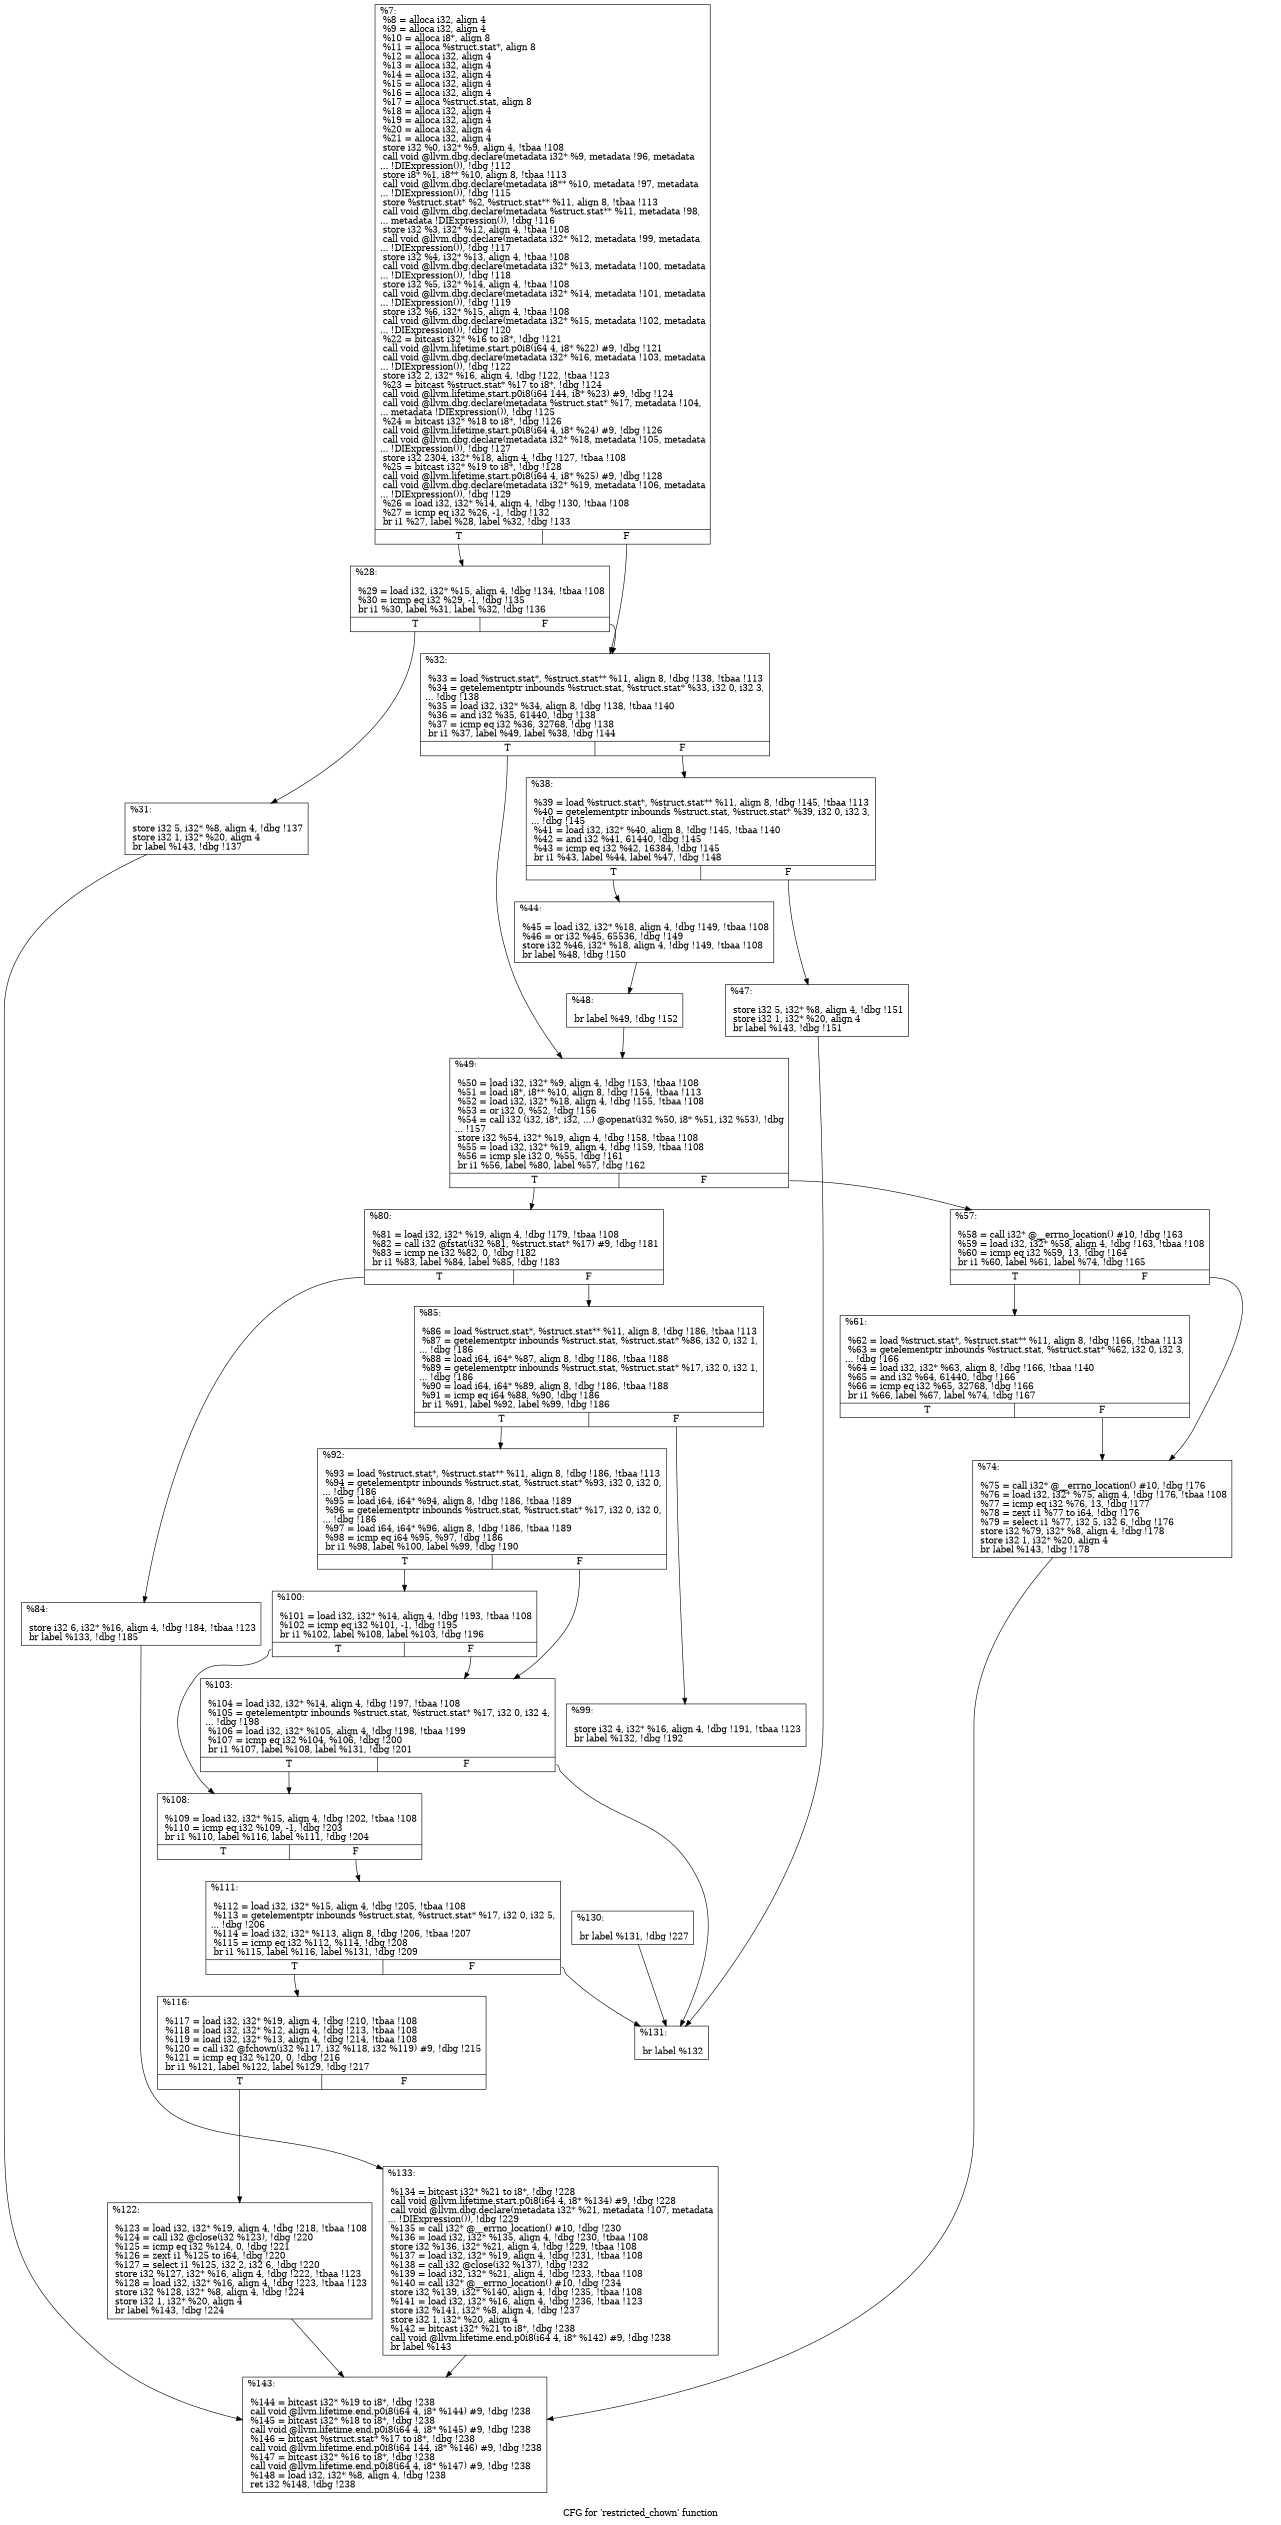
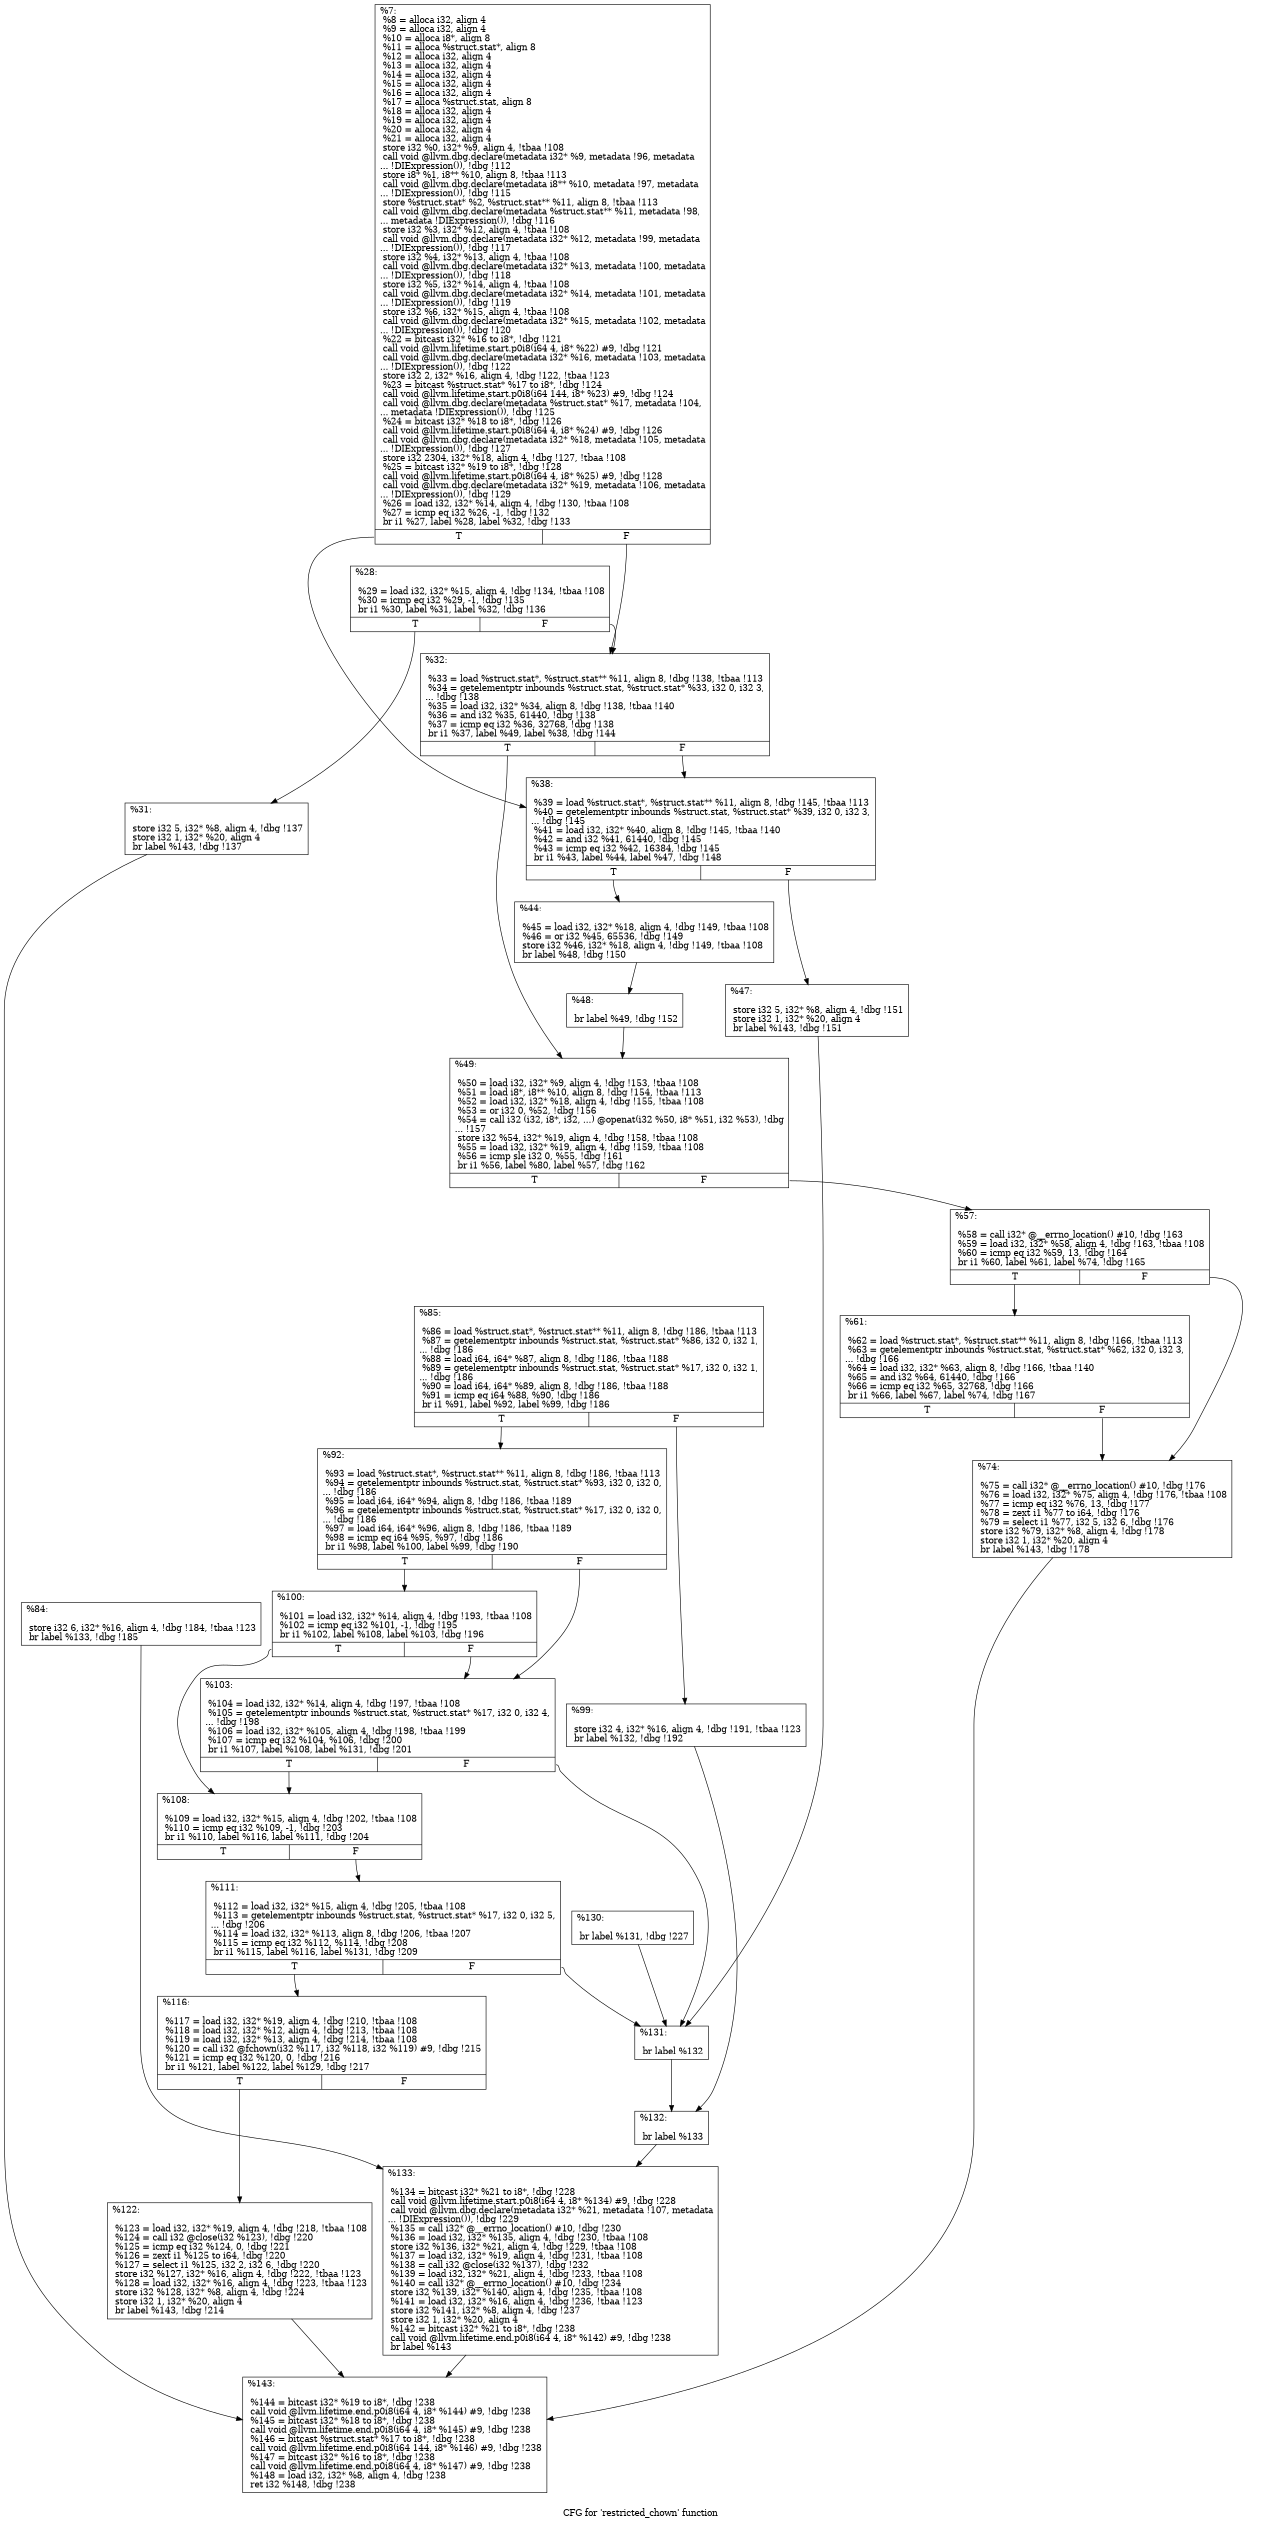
edge "%7:" -> "%28:": now "%7:" -> "%38:"
node "%80:": removed
node "%132:": added
node "%122:": text "br label %143, !dbg !224" -> "br label %143, !dbg !214"
